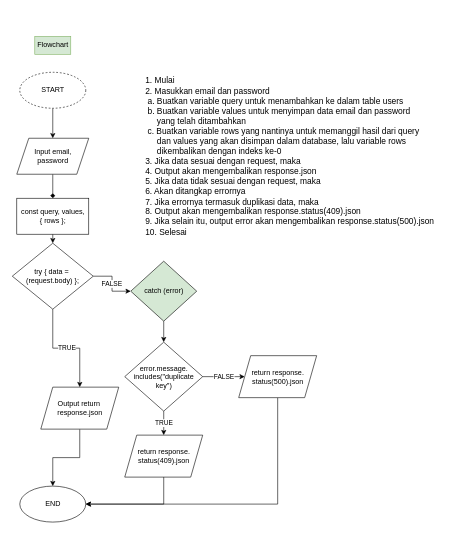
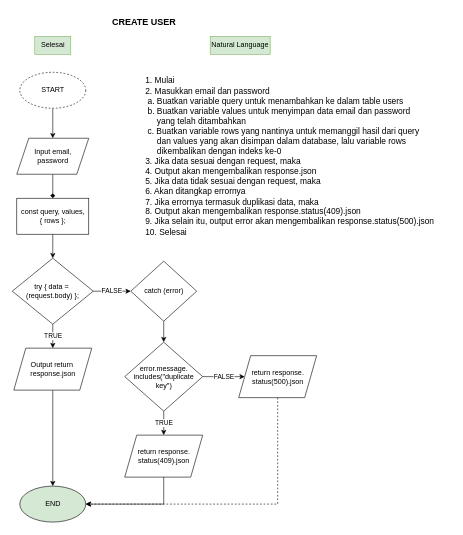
node "CREATE USER": added
node "Flowchart": label "Flowchart" -> "Selesai"
node "Natural Language": added
node "try { data = (request.body) };": moved (53, 276) -> (53, 291)
node "catch (error)": fillcolor #d5e8d4 -> #ffffff
node "Output return response.json": moved (80, 408) -> (53, 369)
node "END": fillcolor #ffffff -> #d5e8d4
edge "return response. status(500).json" -> "END": style solid -> dashed
